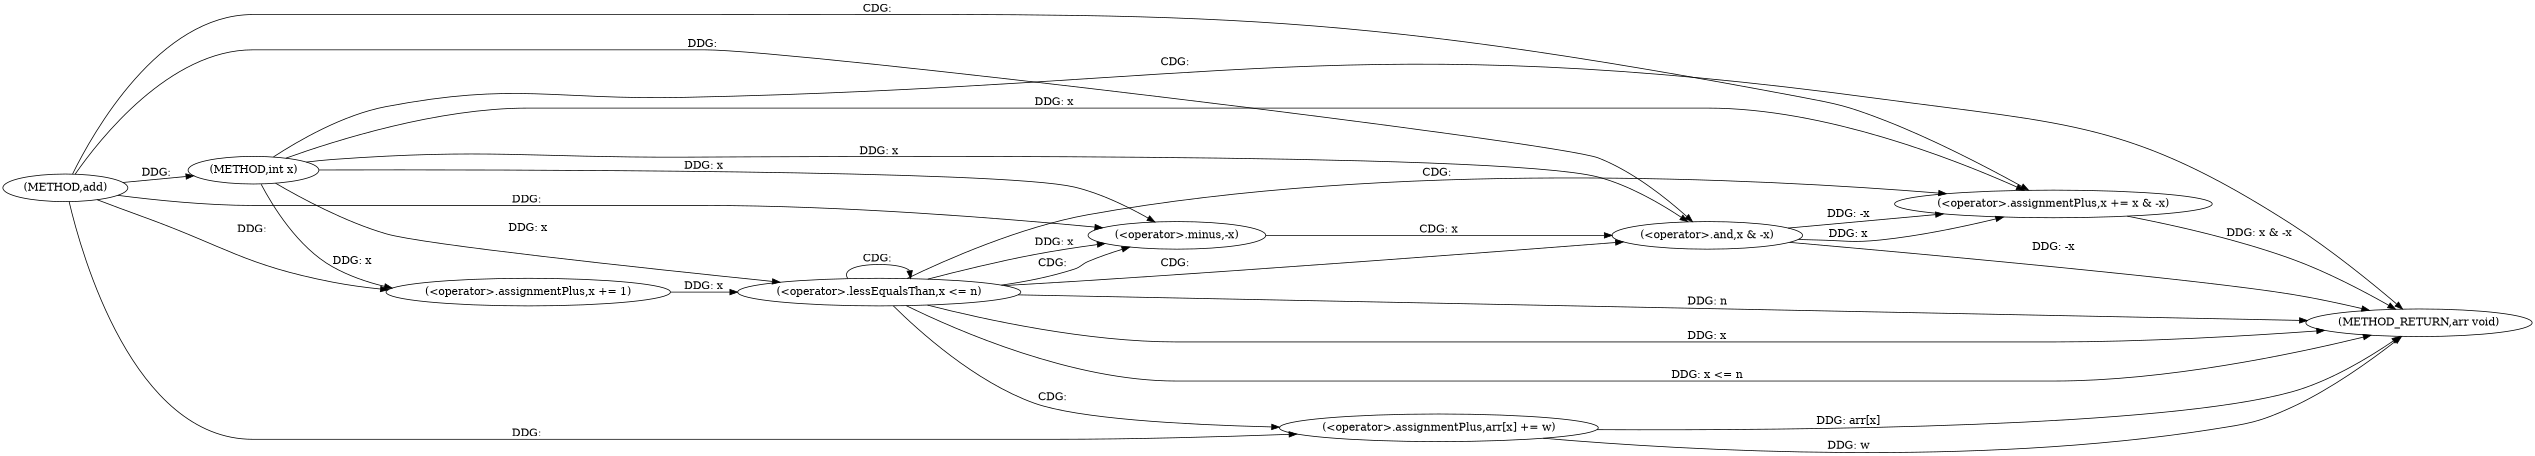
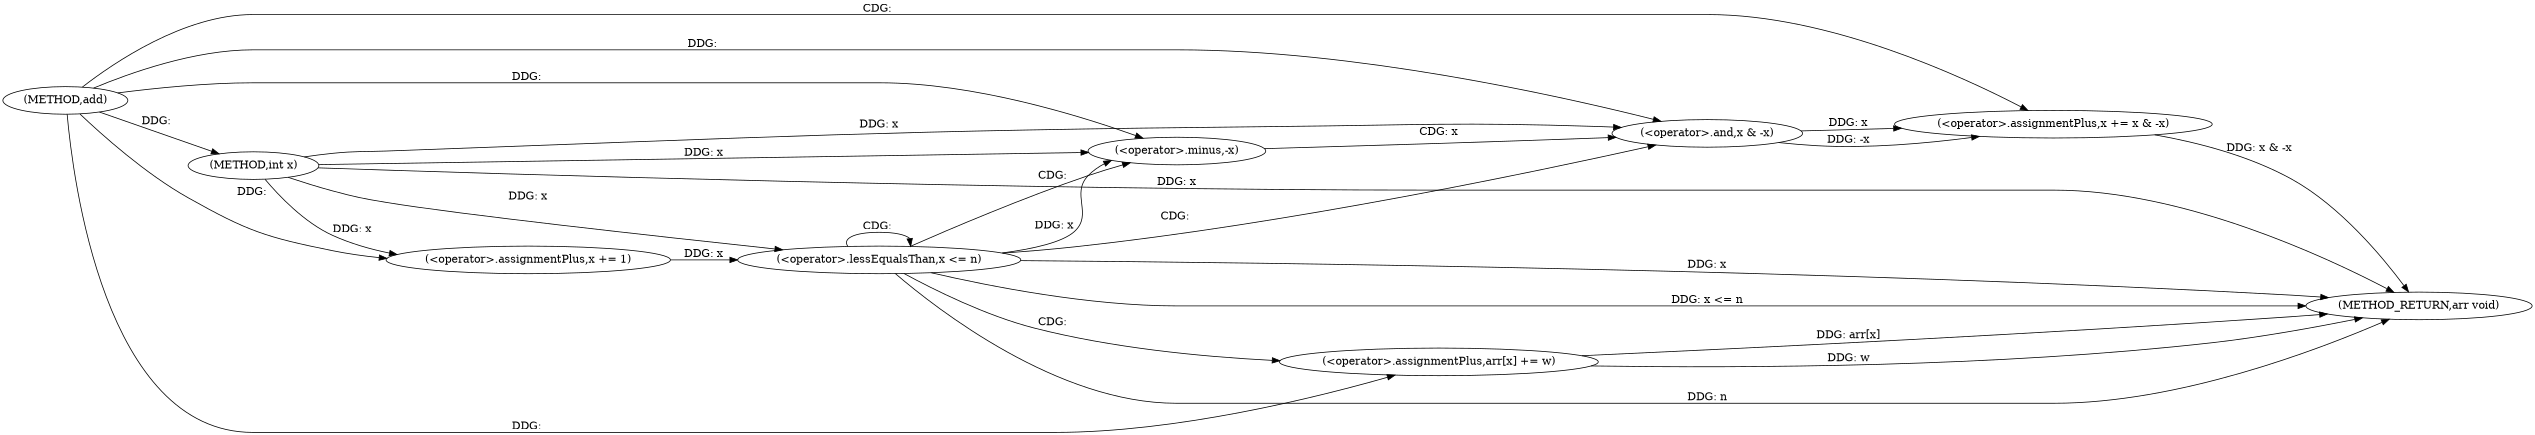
edge "(METHOD,int x)" -> "(METHOD_RETURN,arr void)": label "CDG: " -> "DDG: x"
edge "(METHOD,int x)" -> "(<operator>.assignmentPlus,x += x & -x)": removed, label "DDG: x"
edge "(<operator>.lessEqualsThan,x <= n)" -> "(<operator>.assignmentPlus,x += x & -x)": removed, label "CDG:"
edge "(<operator>.and,x & -x)" -> "(METHOD_RETURN,arr void)": removed, label "DDG: -x"
